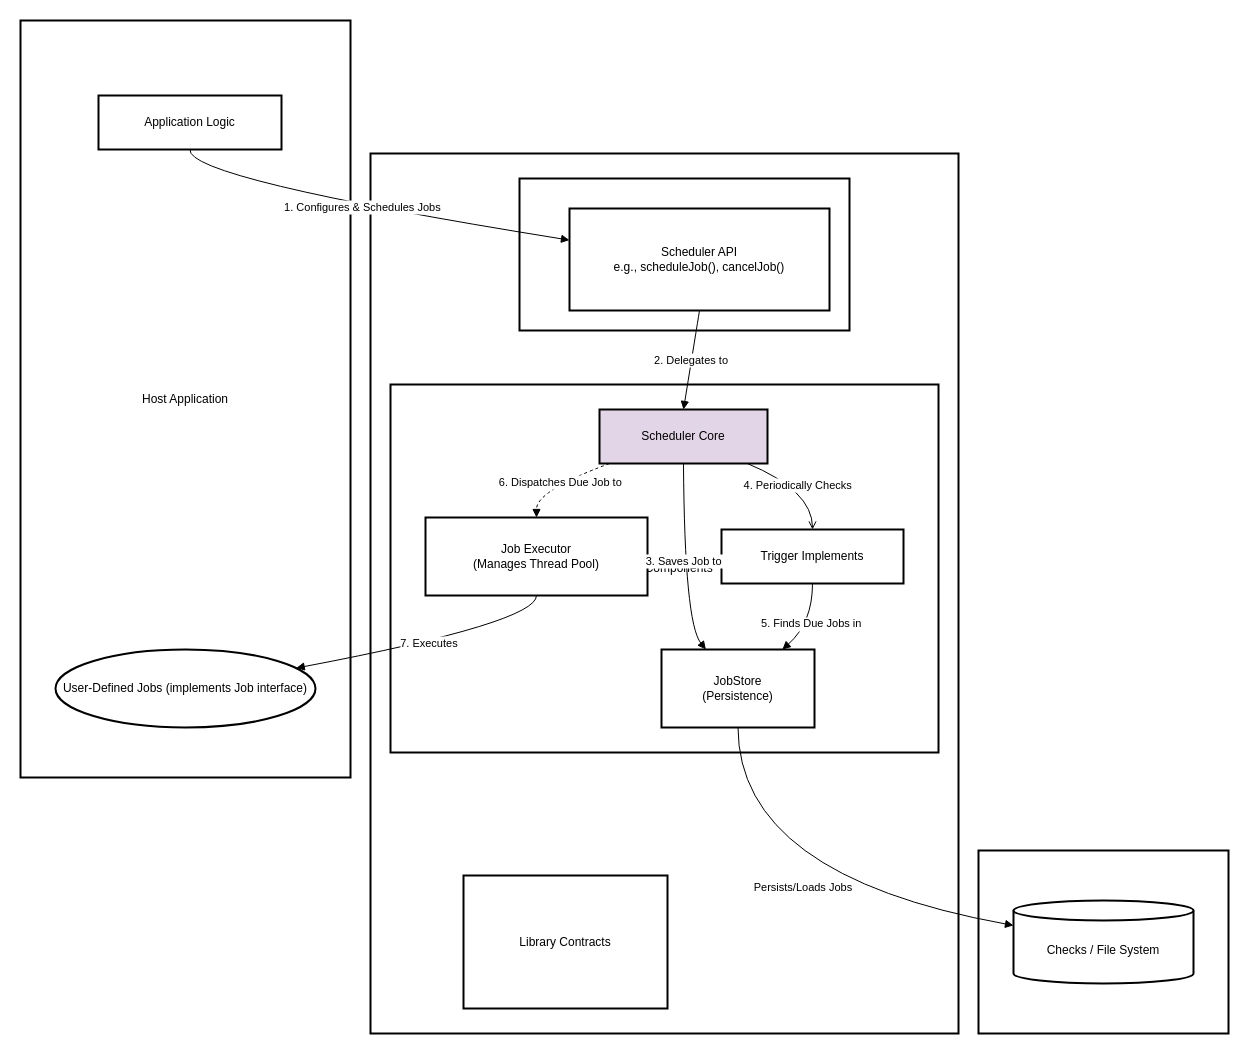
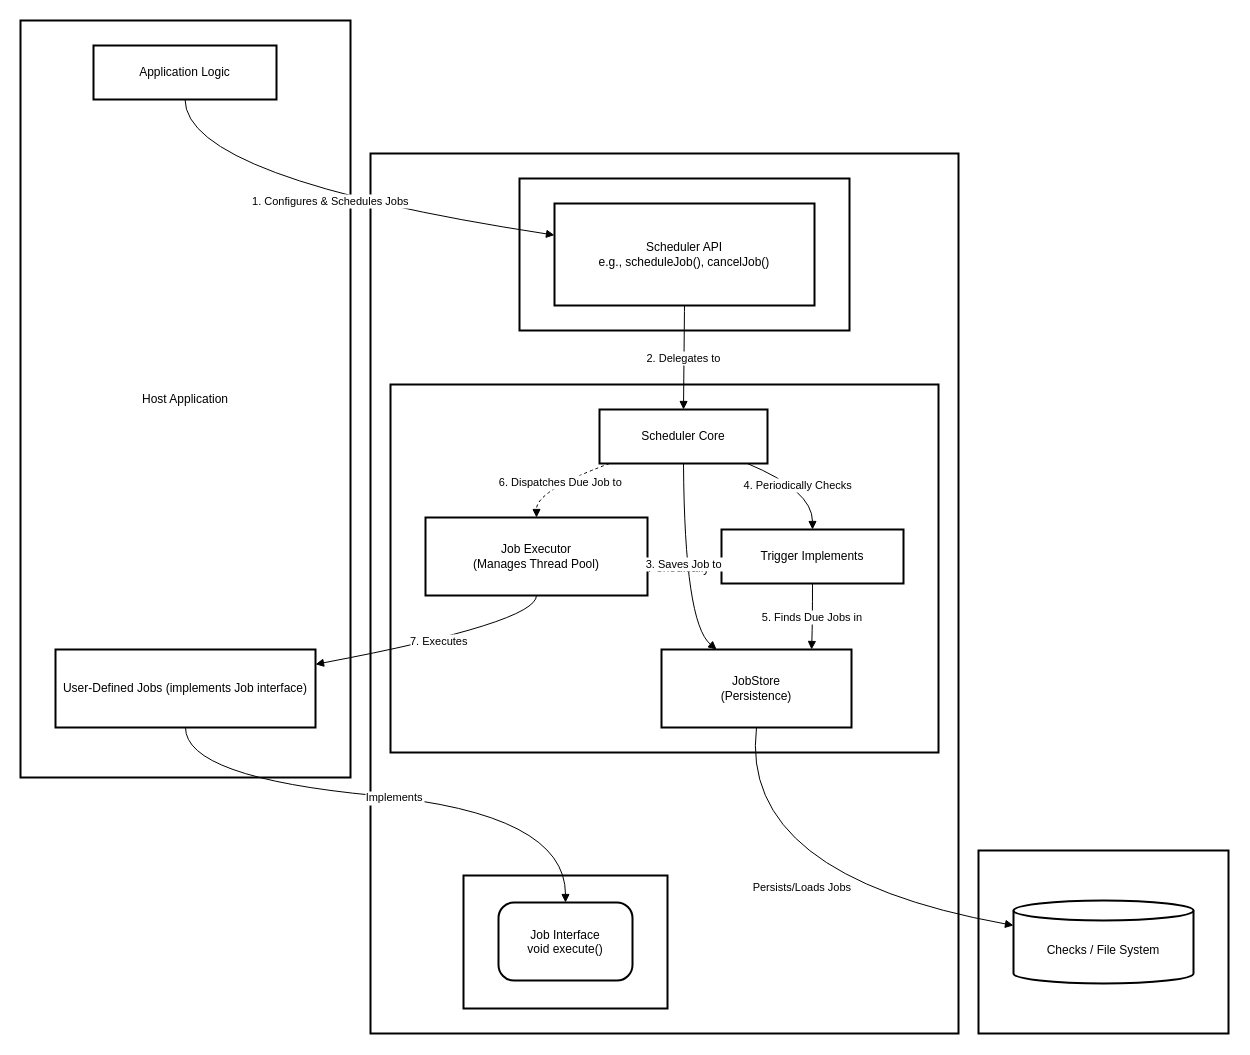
node "Application Logic": moved (190, 123) -> (185, 73)
node "Scheduler API e.g., scheduleJob(), cancelJob()": moved (700, 260) -> (685, 255)
node "Scheduler Core": fillcolor #e1d5e7 -> #ffffff
edge "Scheduler Core" -> "Trigger Implements": arrowhead open -> block
node "Core Components": label "Core Components" -> "Core Periodically"
node "User-Defined Jobs (implements Job interface)": shape ellipse -> rectangle
node "JobStore (Persistence)": size 153x78 -> 190x78
edge "User-Defined Jobs (implements Job interface)" -> "Job Interface void execute()": added, label "Implements"
node "Job Interface void execute()": added
